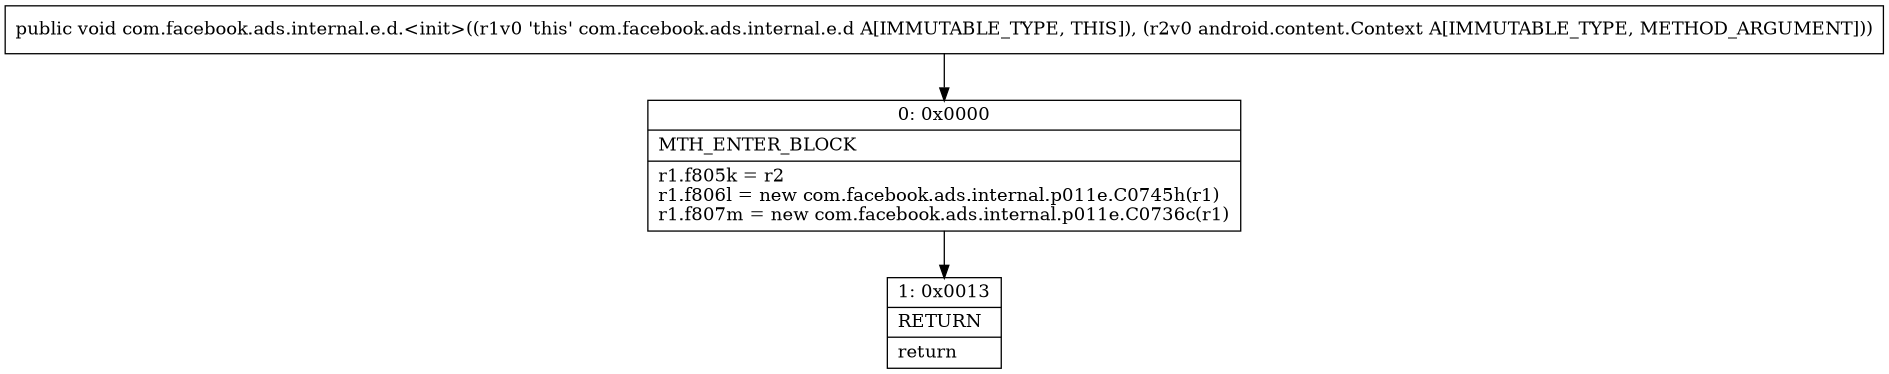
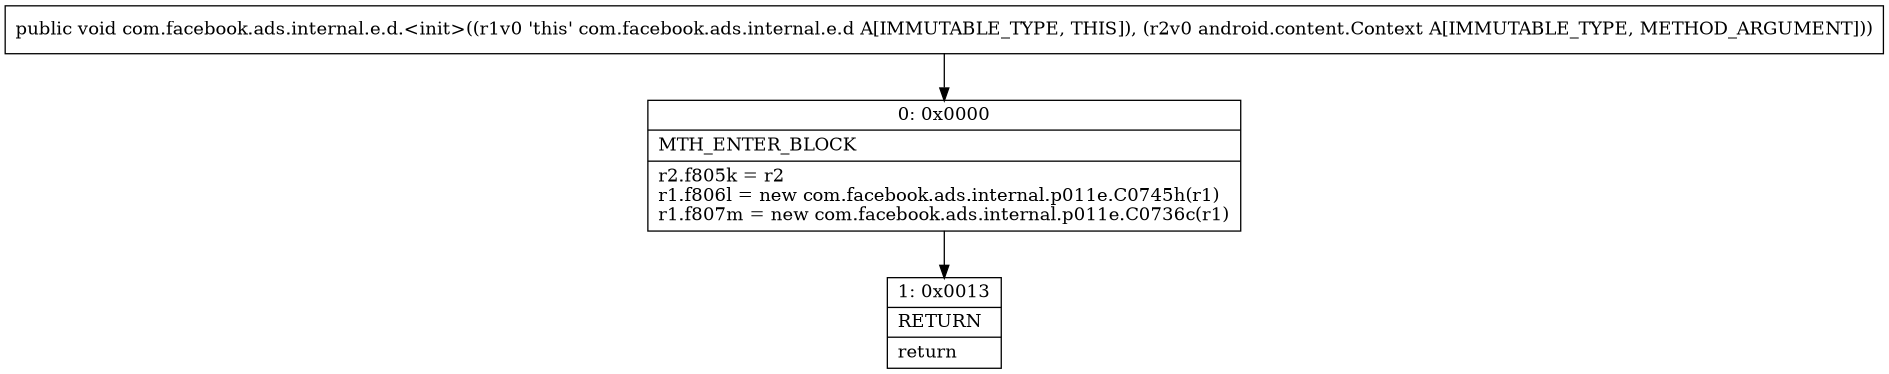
node "0: 0x0000": text "r1.f805k = r2" -> "r2.f805k = r2"
